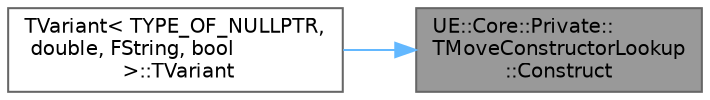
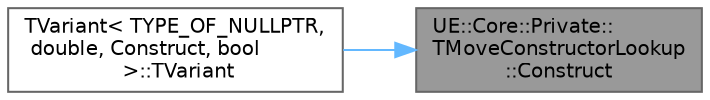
node "TVariant< TYPE_OF_NULLPTR, double, FString, bool >::TVariant": label "TVariant< TYPE_OF_NULLPTR, double, FString, bool >::TVariant" -> "TVariant< TYPE_OF_NULLPTR, double, Construct, bool >::TVariant"
